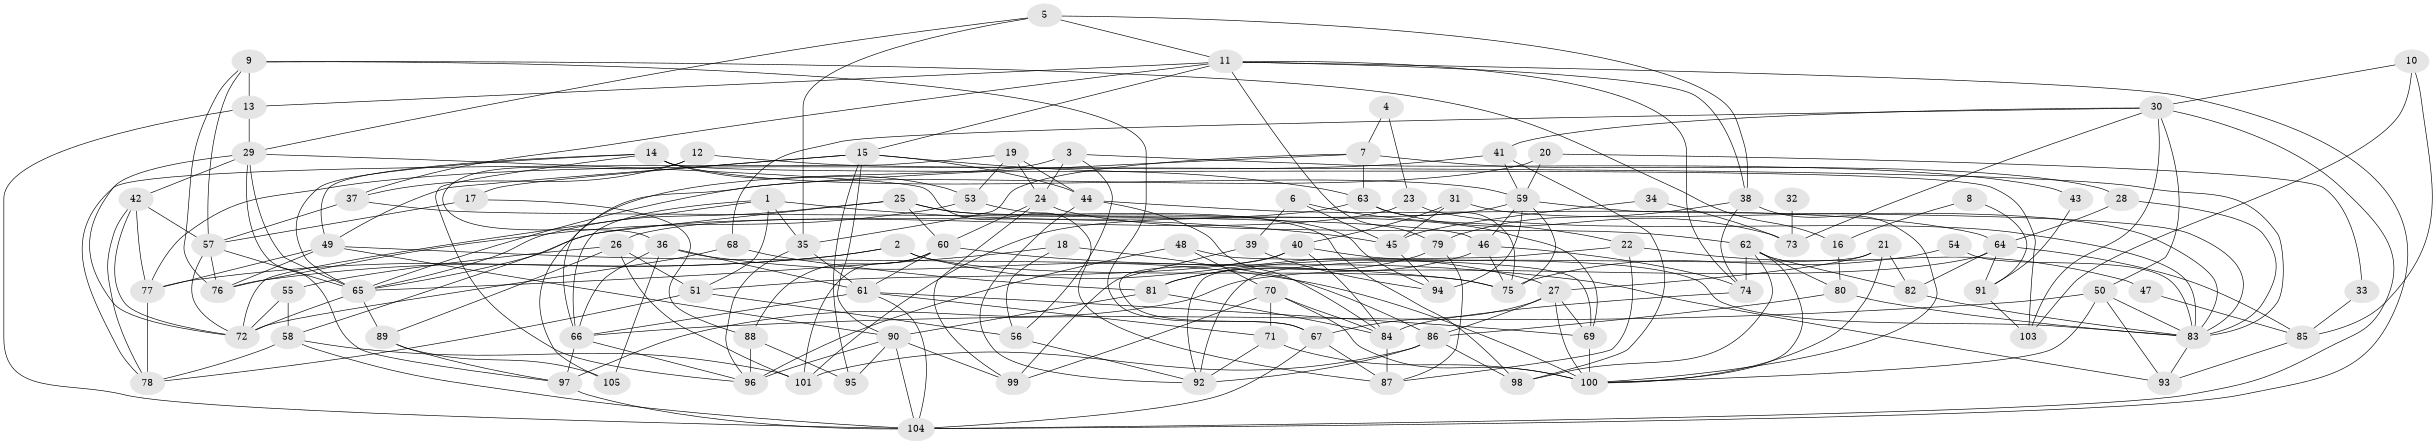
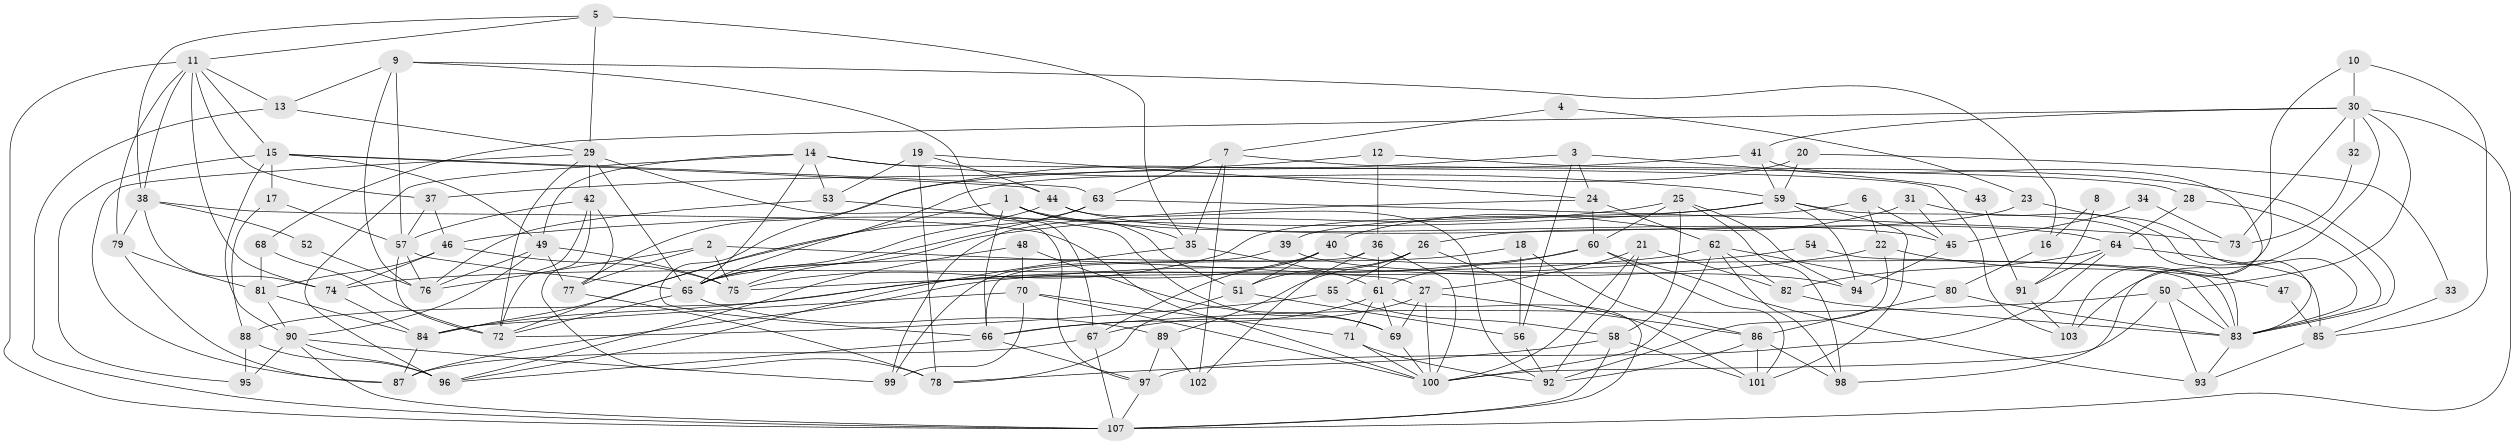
edge "30" -- "32": added
node "52": added
node "105": label "105" -> "102"
node "104": label "104" -> "107"
